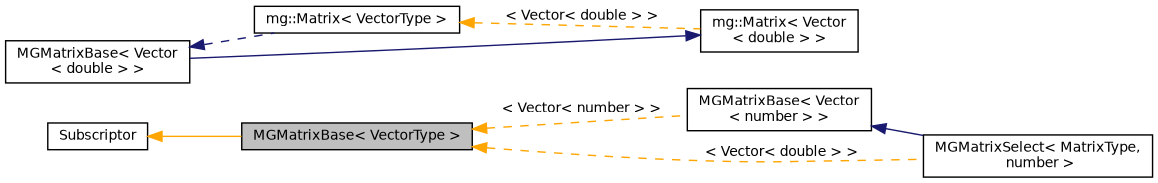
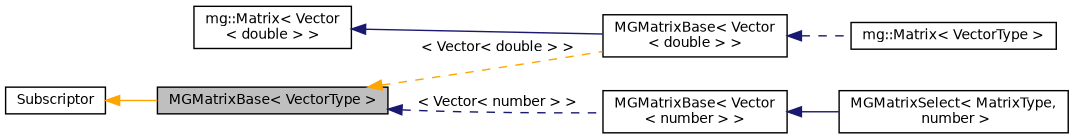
edge "mg::Matrix< Vector < double > >" -> "mg::Matrix< VectorType >": removed, label "< Vector< double > >"
edge "MGMatrixBase< Vector < number > >" -> "MGMatrixBase< VectorType >": color orange -> midnightblue
edge "MGMatrixSelect< MatrixType, number >" -> "MGMatrixBase< VectorType >": now "MGMatrixBase< Vector < double > >" -> "MGMatrixBase< VectorType >"
